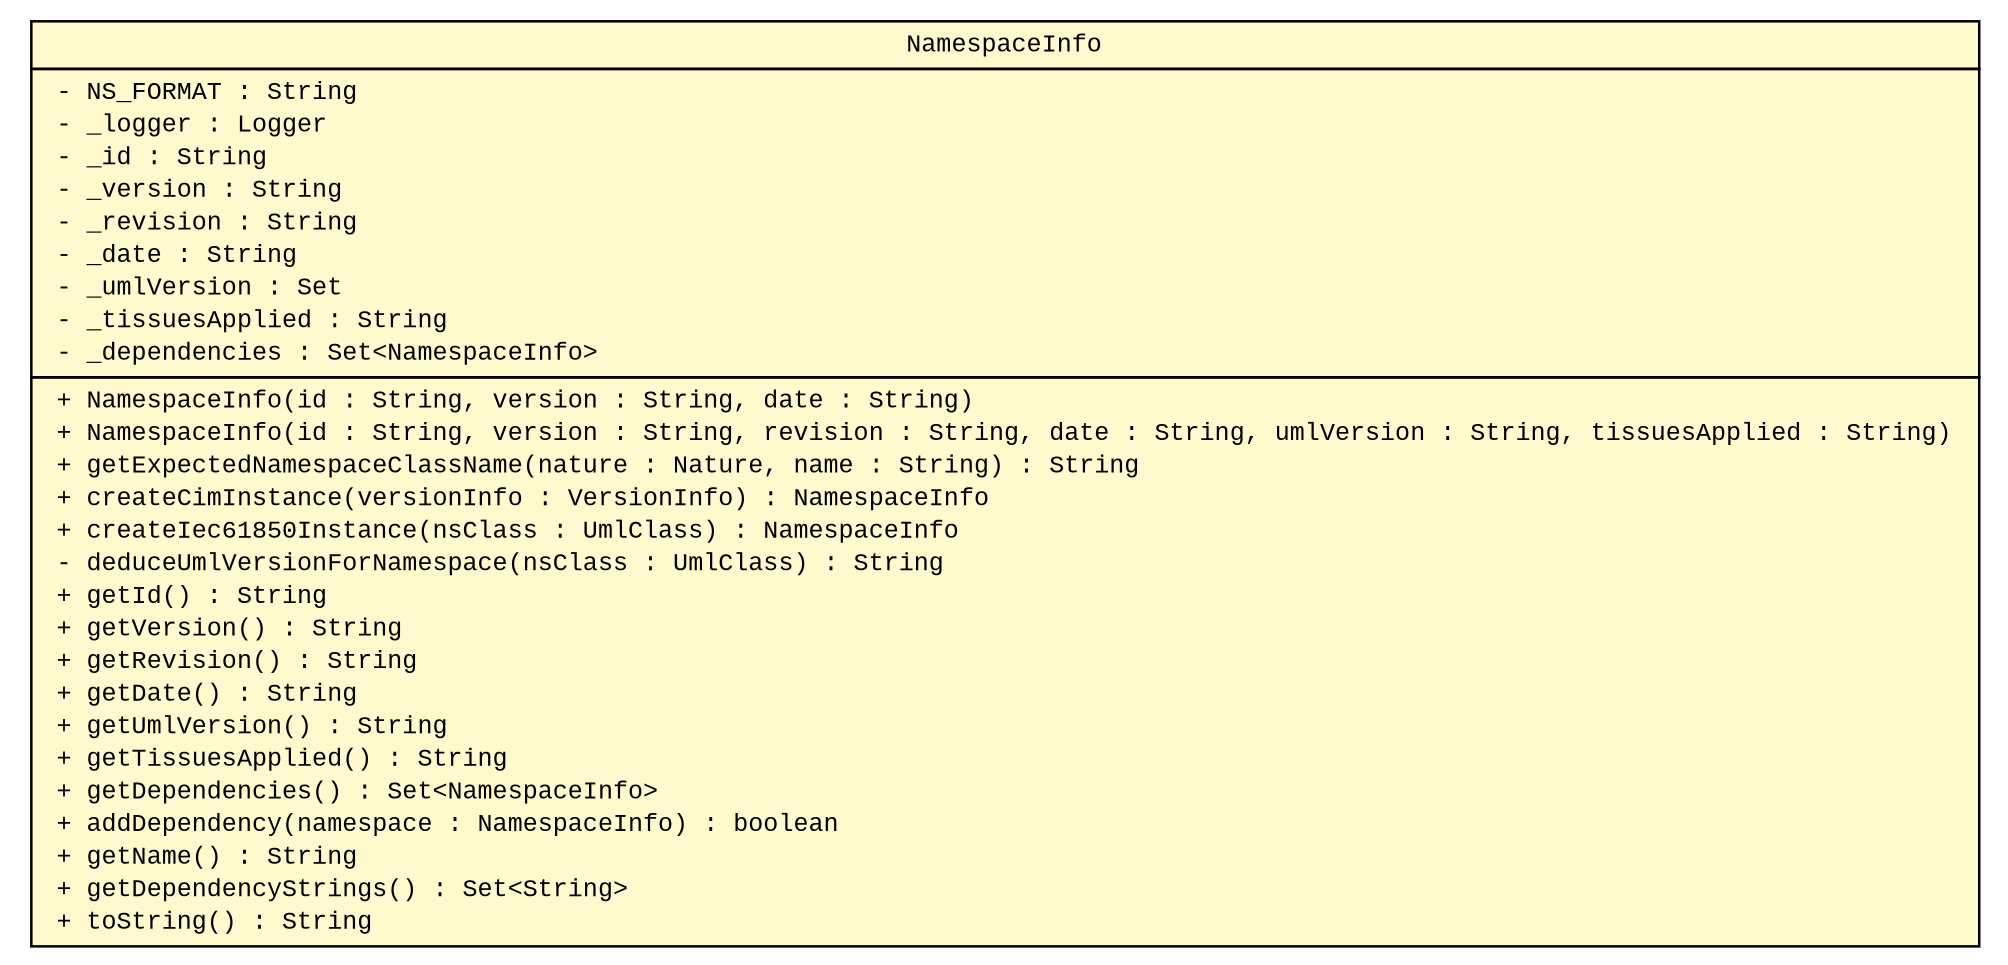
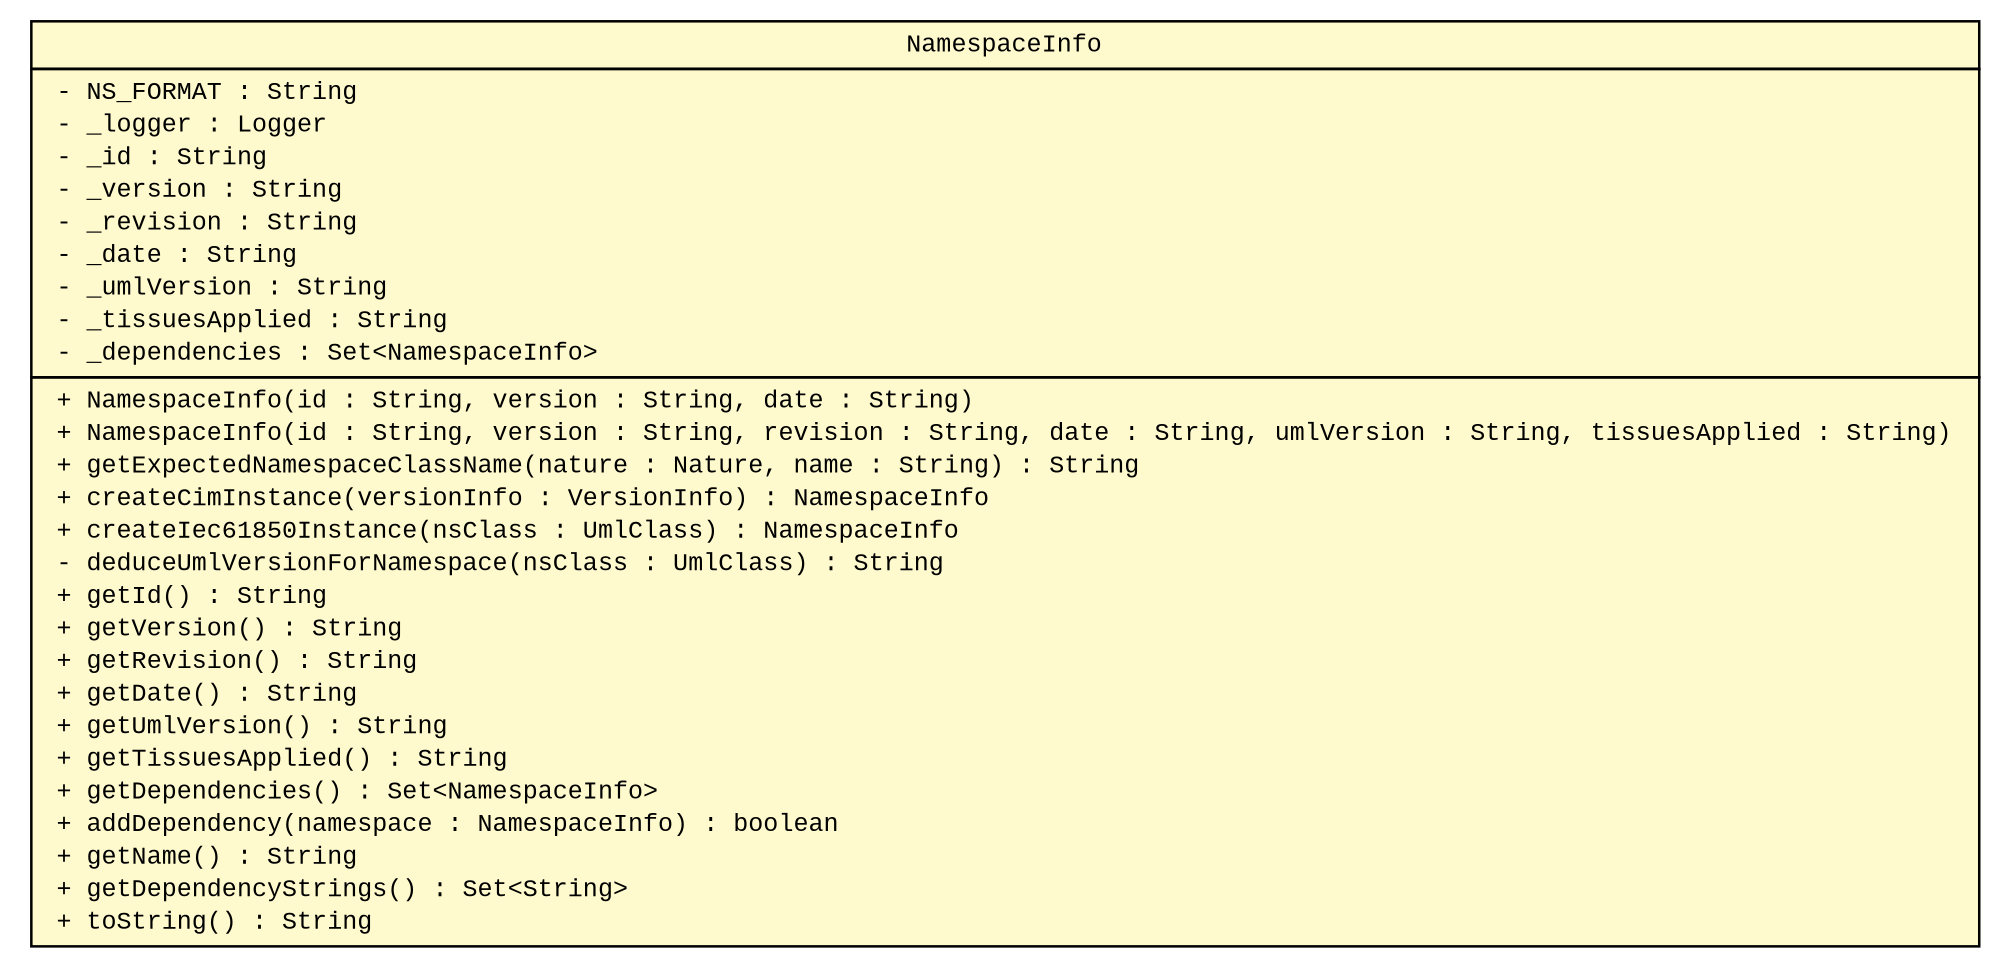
node "NamespaceInfo": text "- _umlVersion : Set" -> "- _umlVersion : String"
